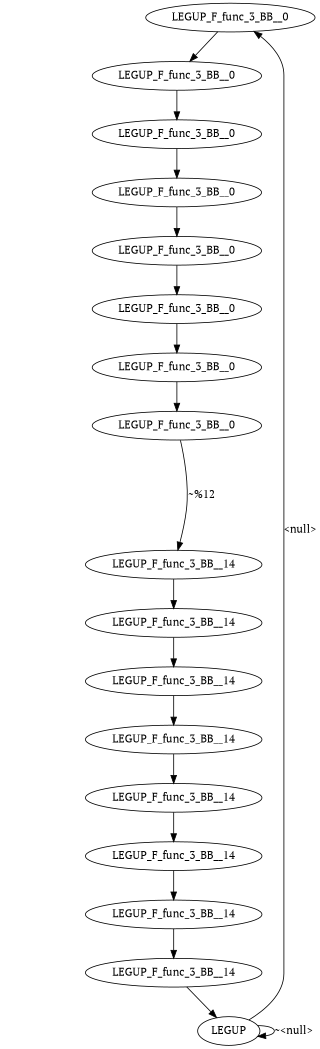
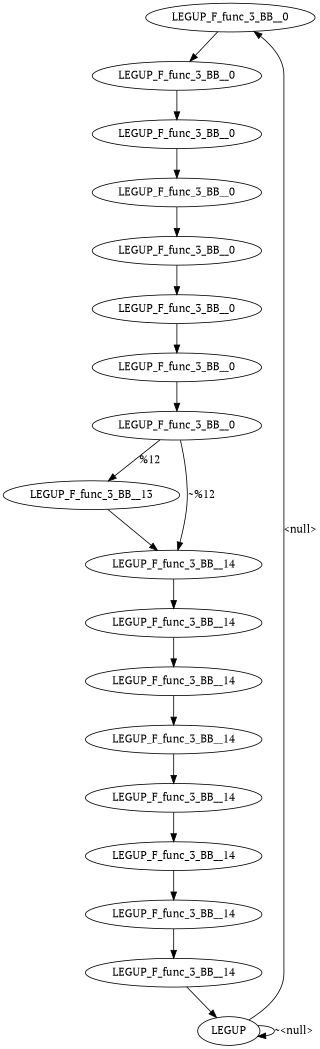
node "LEGUP_F_func_3_BB__13": added
